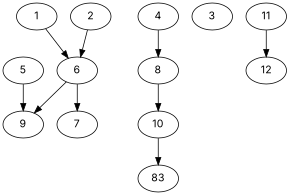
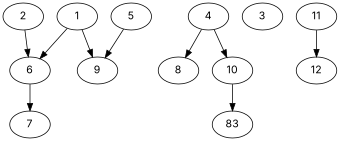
edge "8" -> "10": now "4" -> "10"
edge "6" -> "9": now "1" -> "9"
